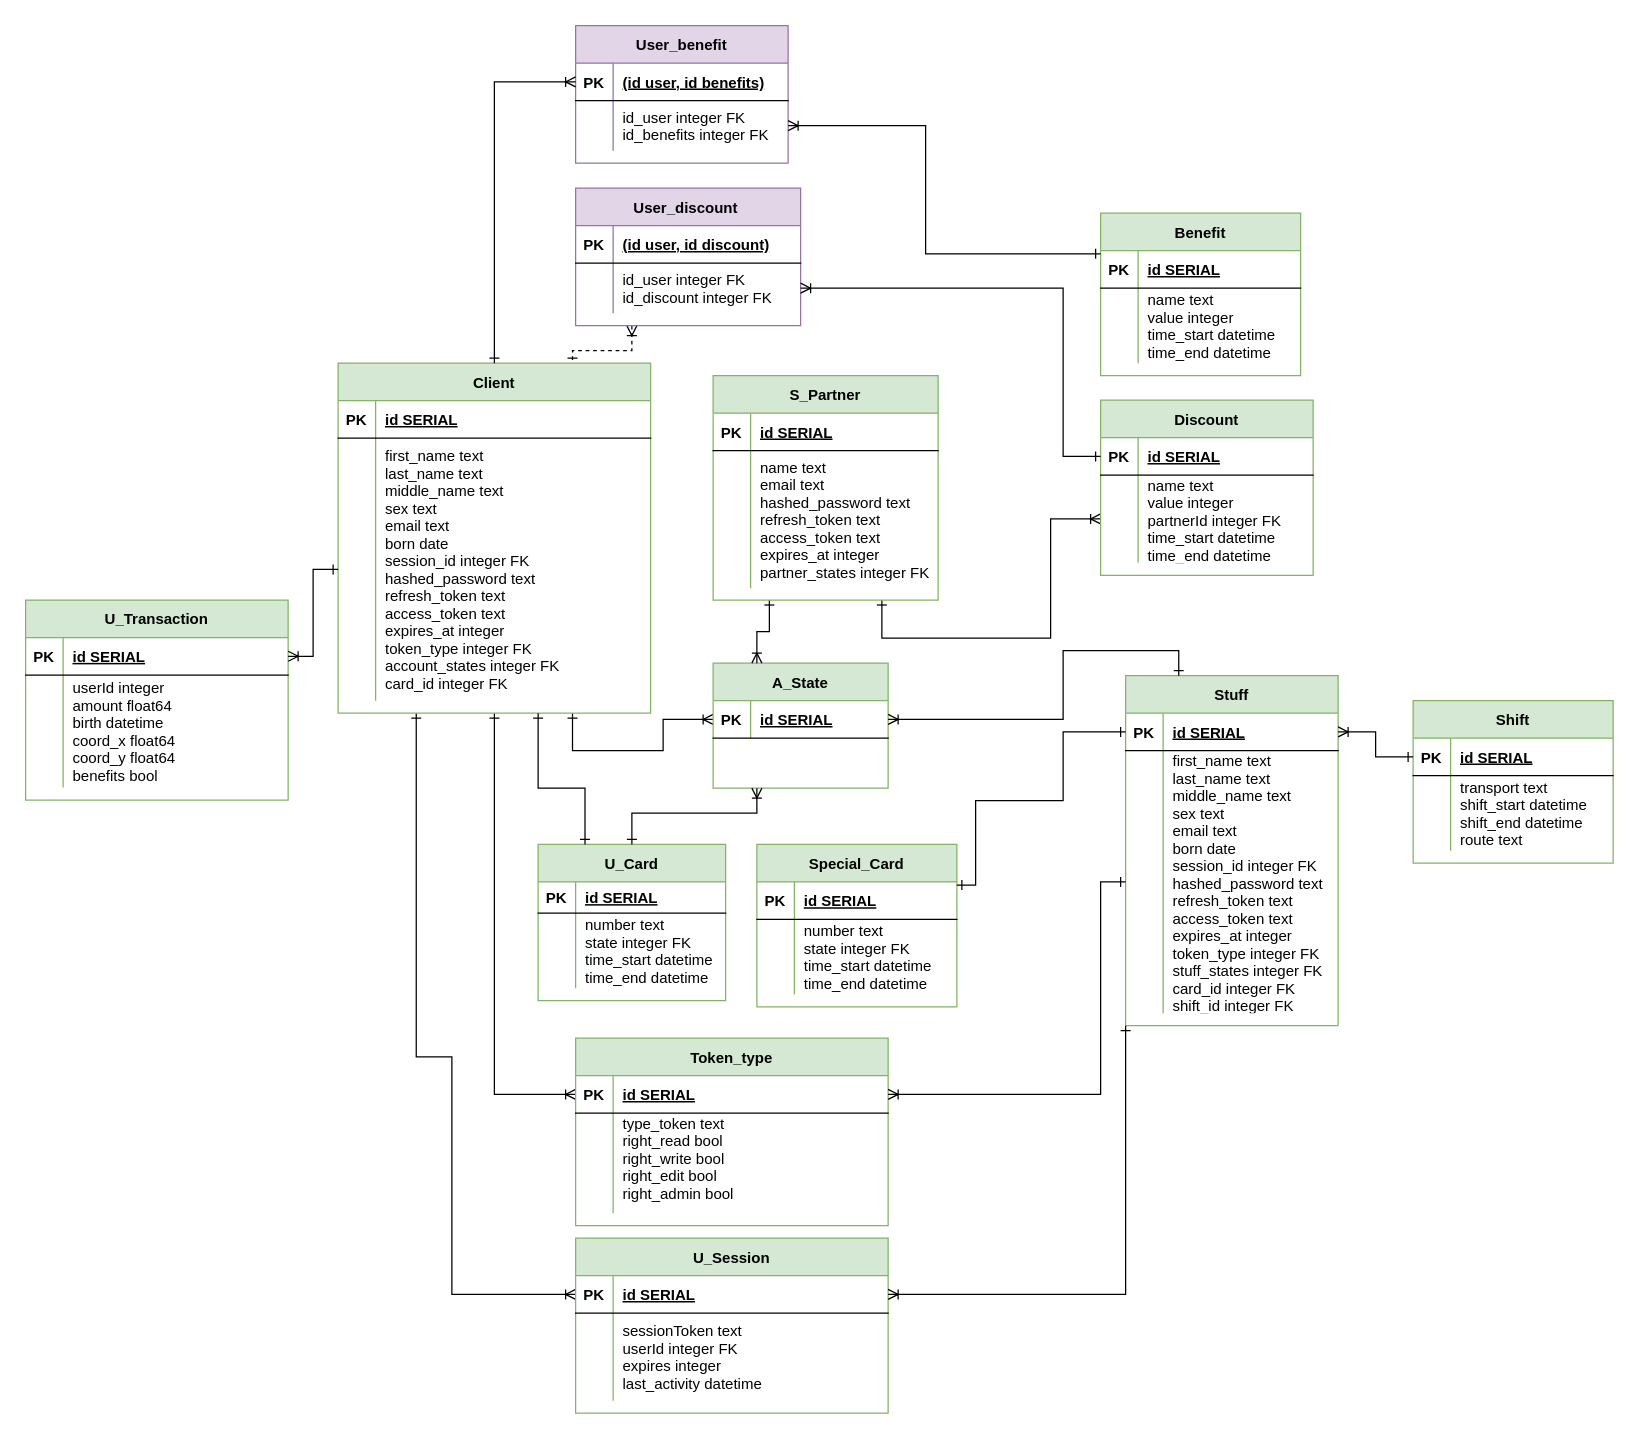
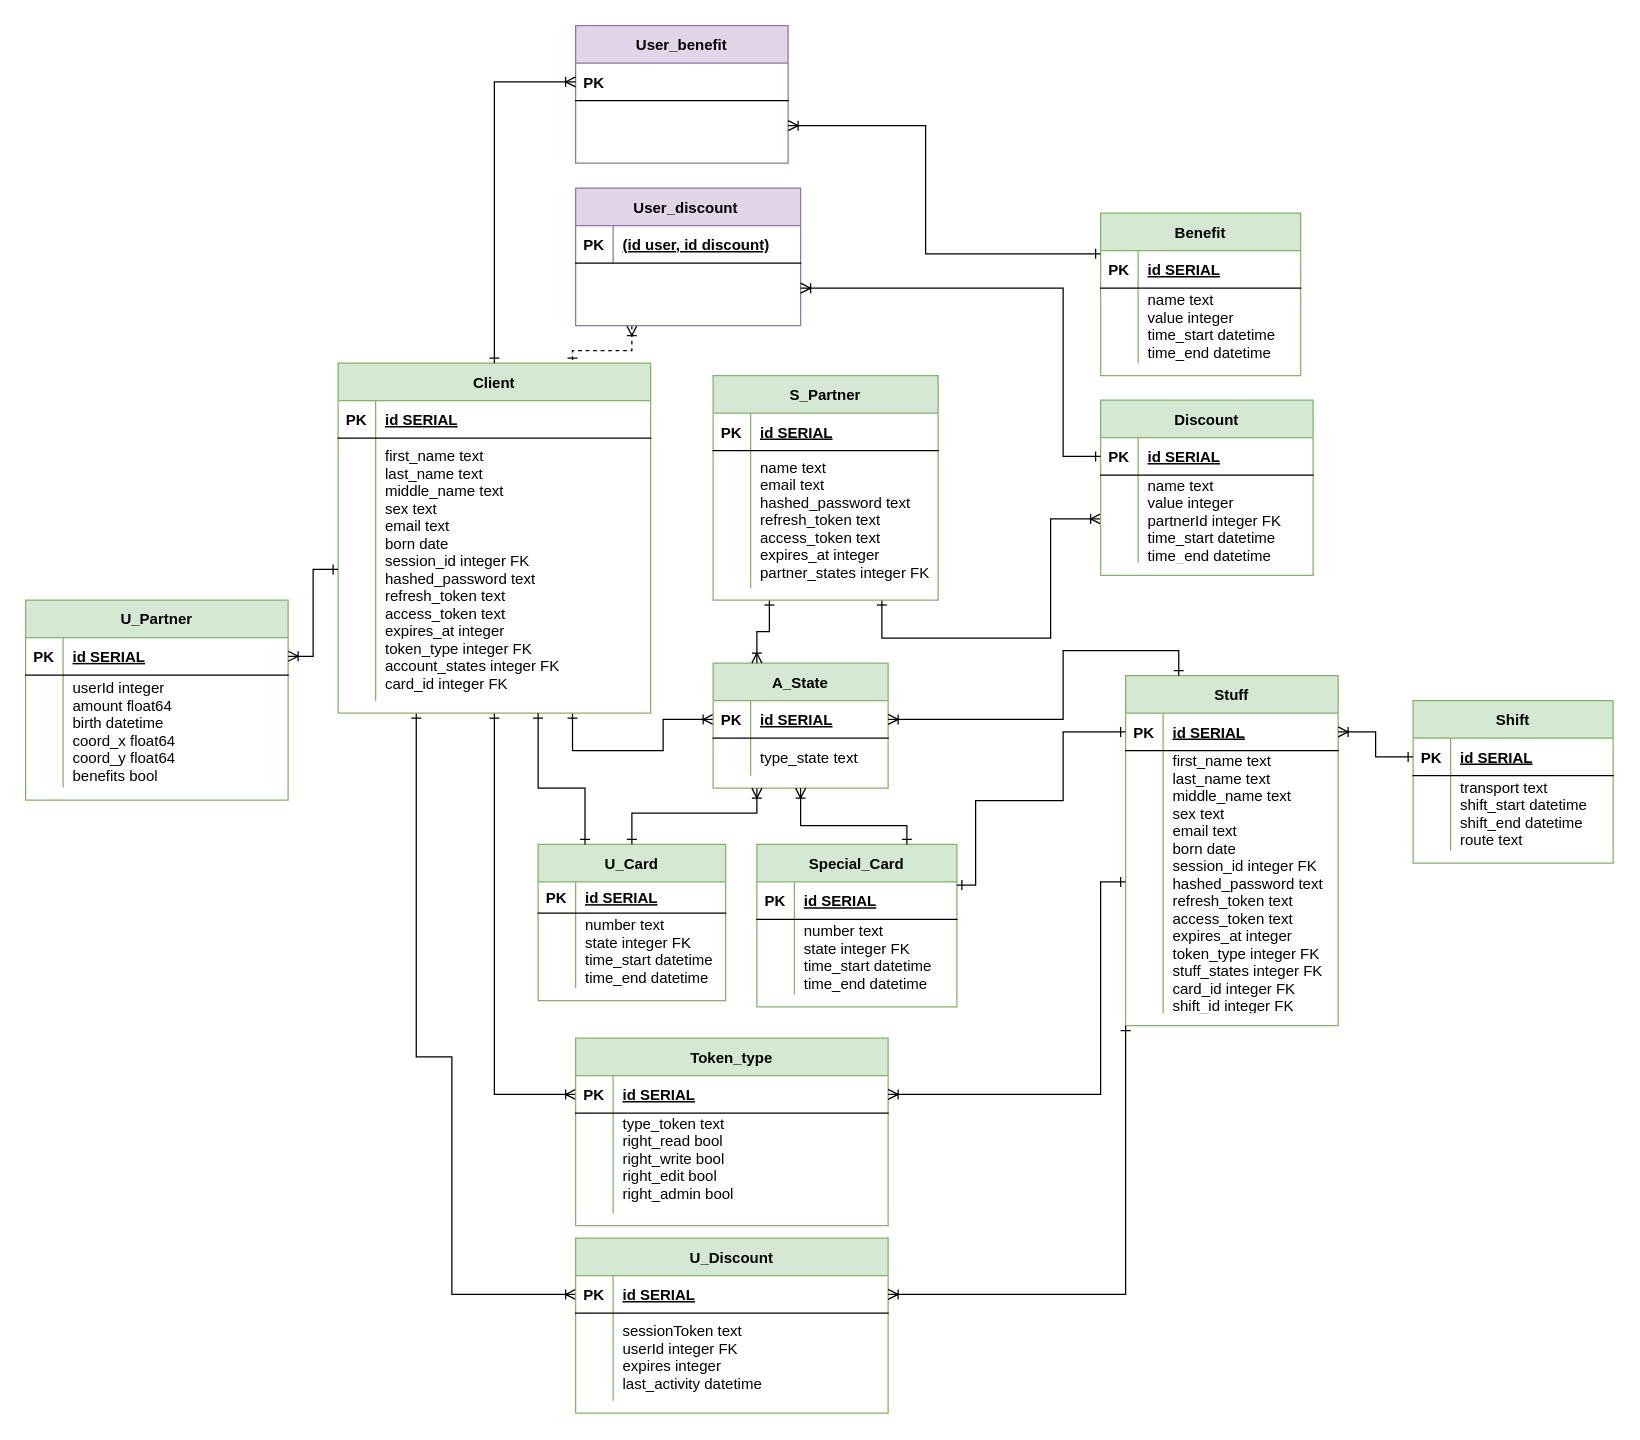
node "(id user, id benefits)": removed
node "id_user integer FK id_benefits integer FK": removed
node "id_user integer FK id_discount integer FK": removed
node "U_Transaction": label "U_Transaction" -> "U_Partner"
node "type_state text": added
edge "A_State" -- "Special_Card": added
node "U_Session": label "U_Session" -> "U_Discount"
